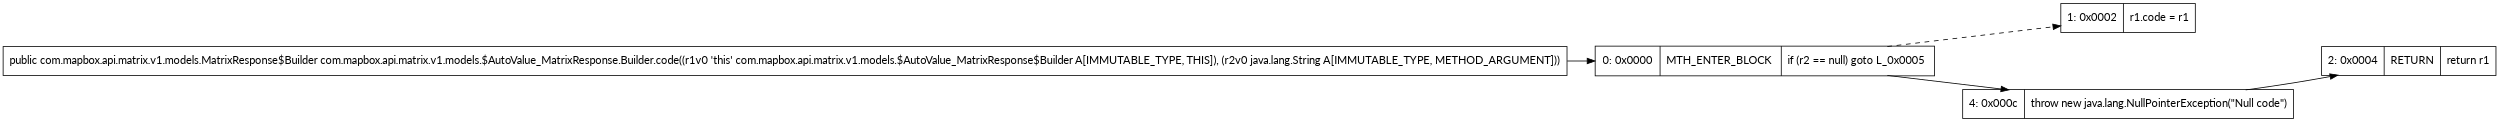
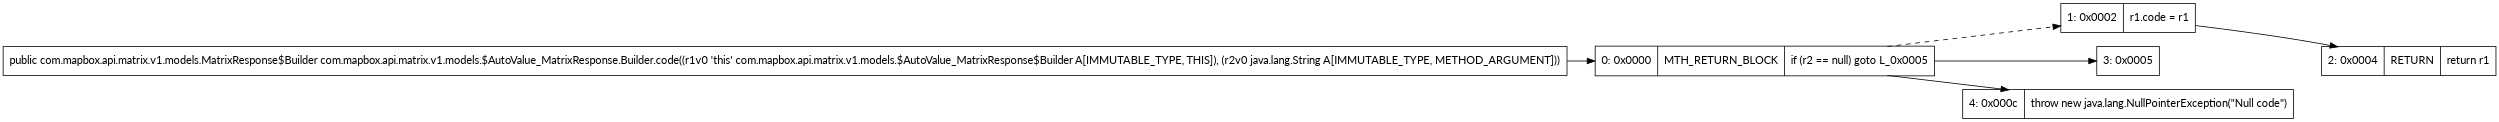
node "0: 0x0000": text "MTH_ENTER_BLOCK" -> "MTH_RETURN_BLOCK"
node "3: 0x0005": added
edge "4: 0x000c" -> "2: 0x0004": now "1: 0x0002" -> "2: 0x0004"
